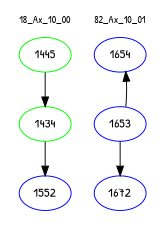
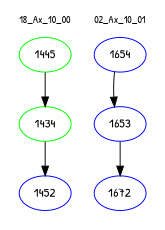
cluster "82_Ax_10_01": label "82_Ax_10_01" -> "02_Ax_10_01"
edge "1653" -> "1654": reversed
node "1552": label "1552" -> "1452"
